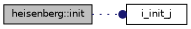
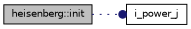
node "i_init_j": label "i_init_j" -> "i_power_j"
